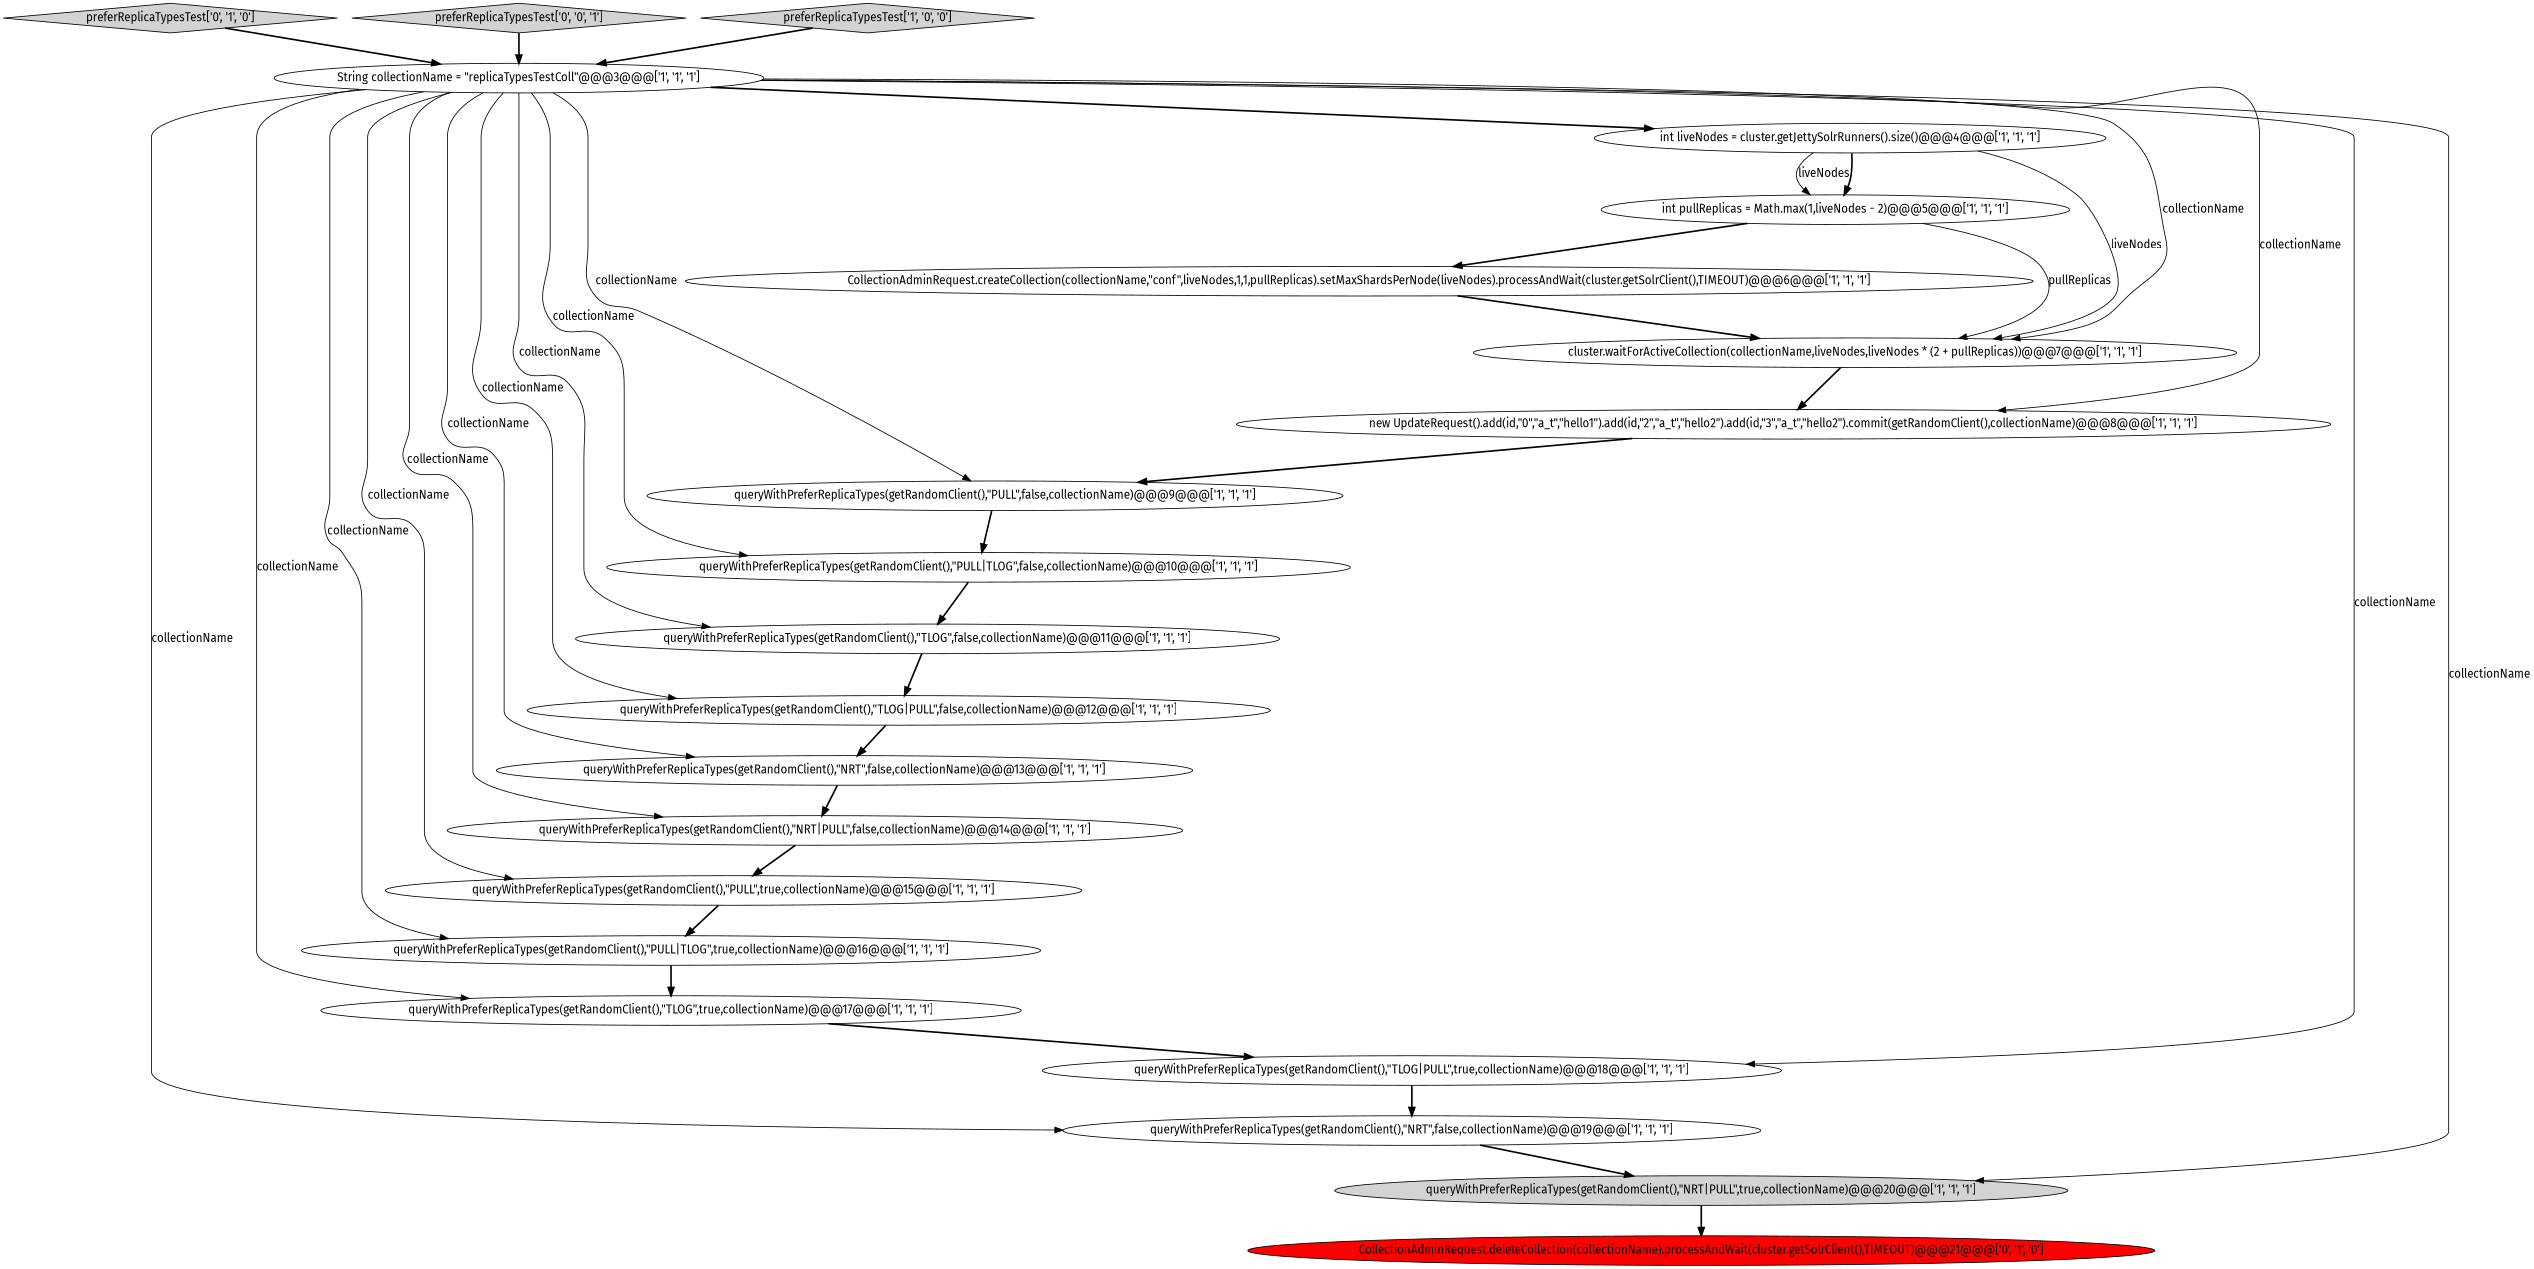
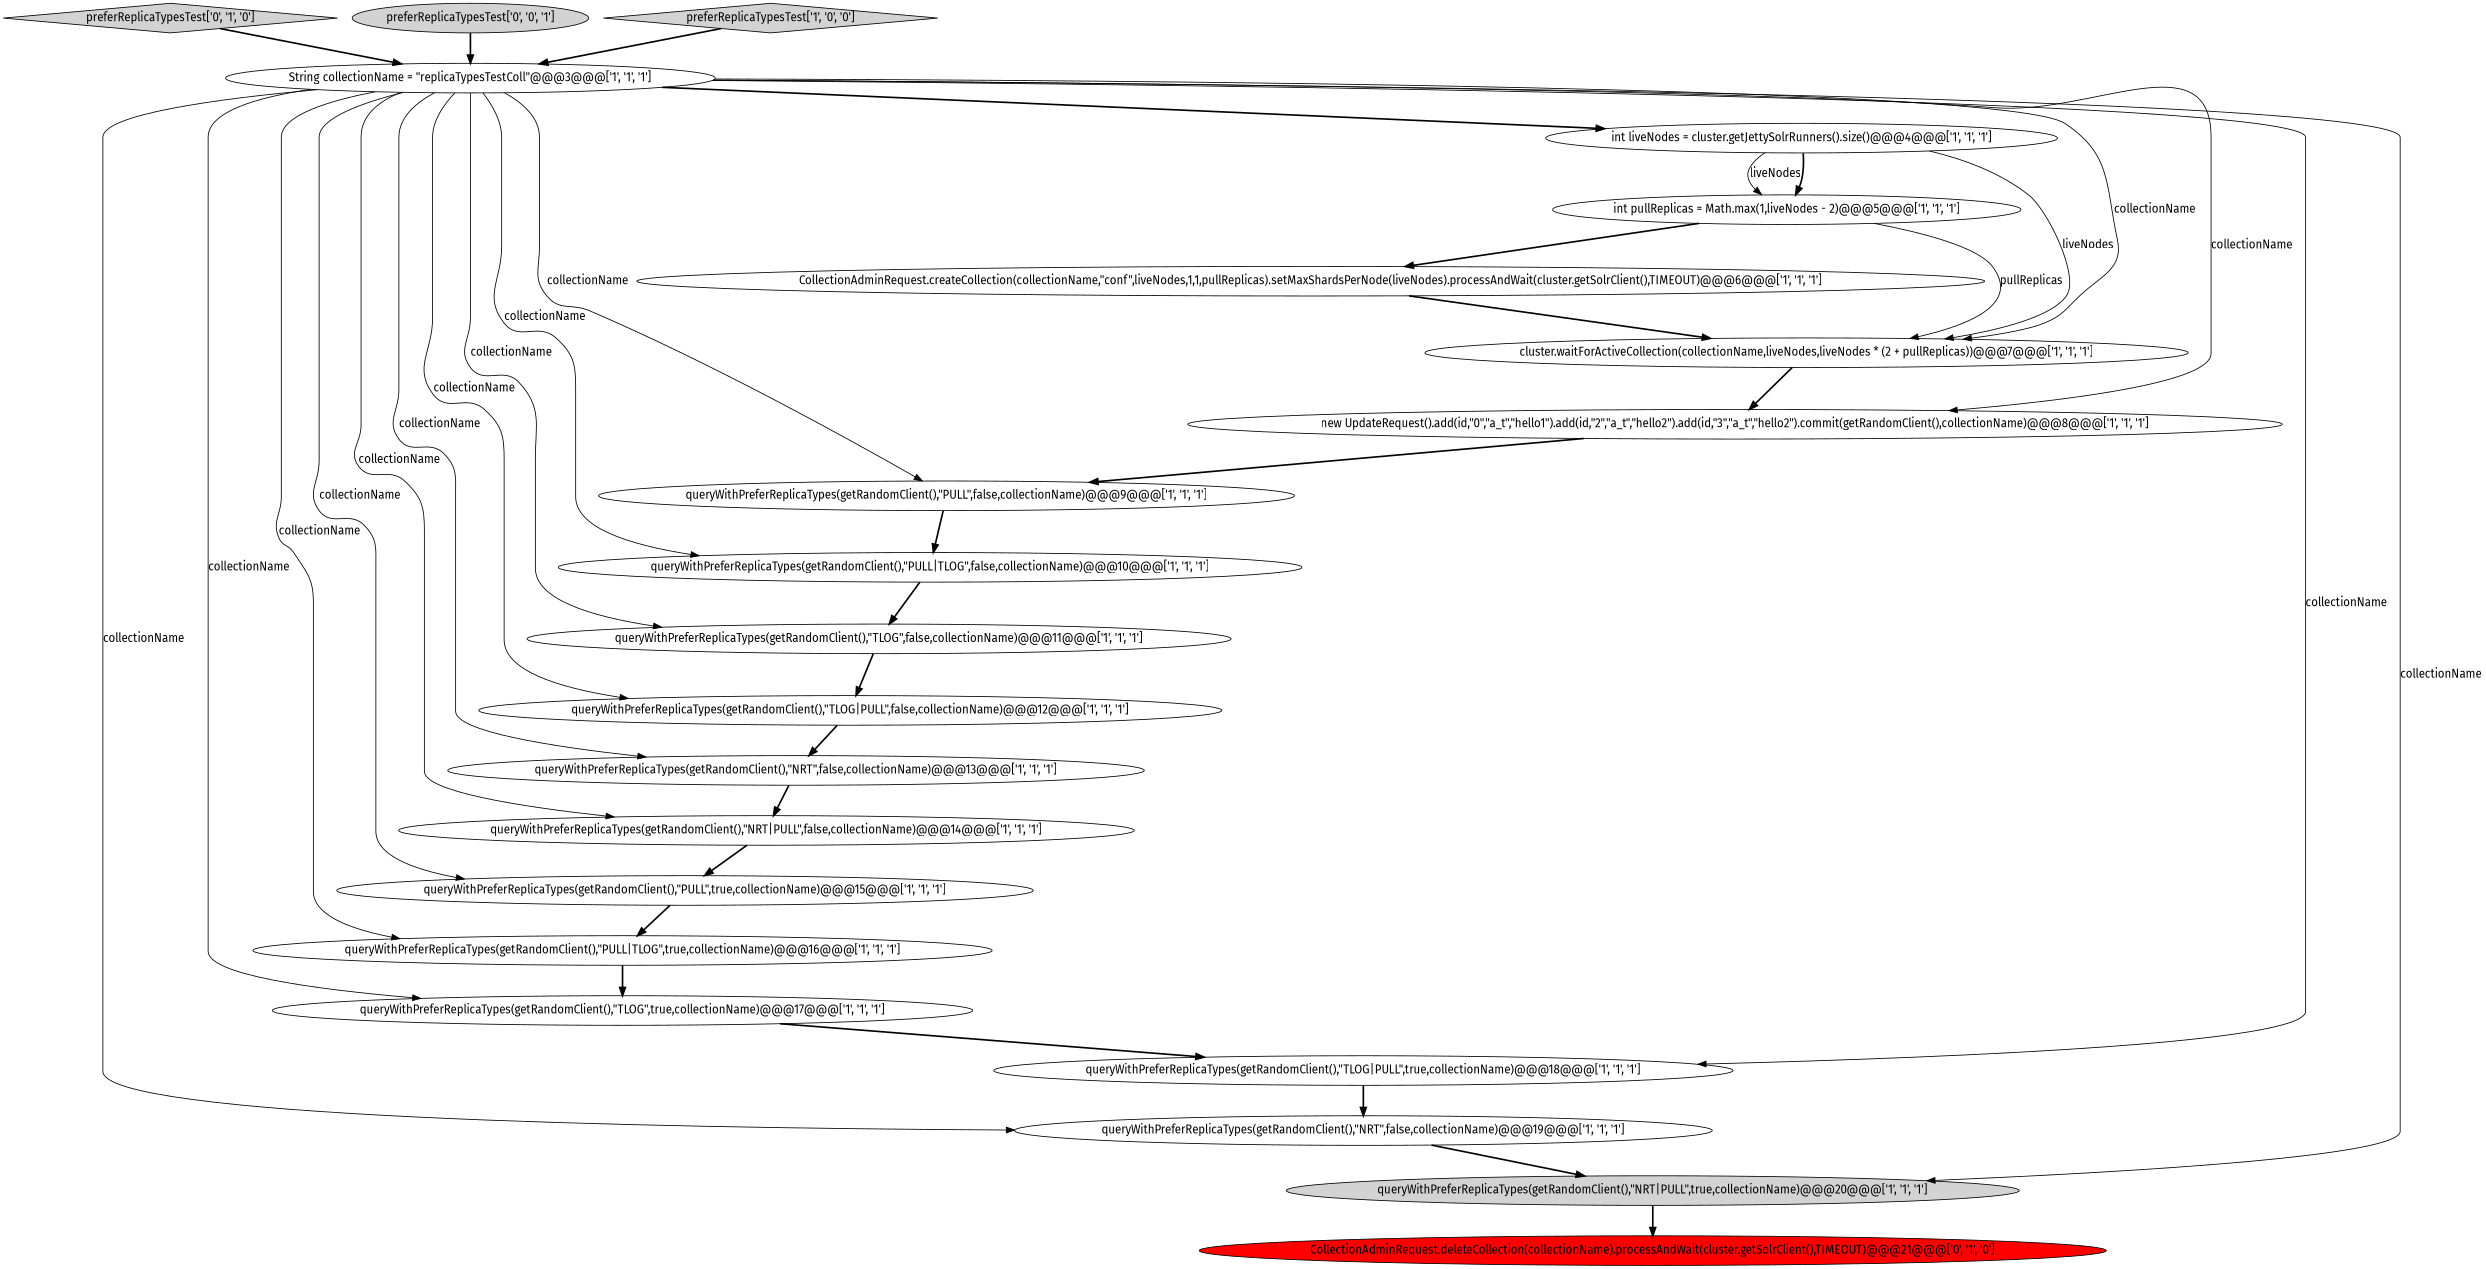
node "preferReplicaTypesTest['0', '0', '1']": shape diamond -> ellipse
